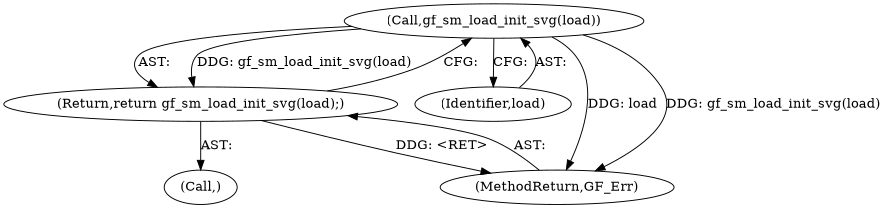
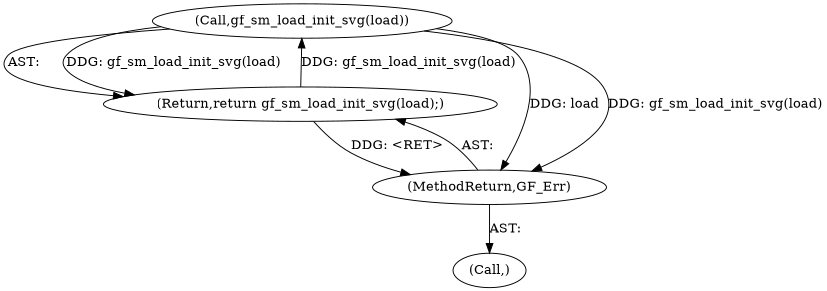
edge "(Return,return gf_sm_load_init_svg(load);)" -> "(Call,gf_sm_load_init_svg(load))": label "CFG: " -> "DDG: gf_sm_load_init_svg(load)"
node "(Identifier,load)": removed
edge "(Return,return gf_sm_load_init_svg(load);)" -> "(Call,)": now "(MethodReturn,GF_Err)" -> "(Call,)"
